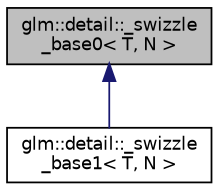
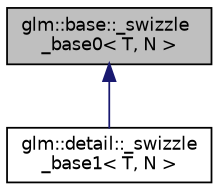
node "glm::detail::_swizzle _base0< T, N >": label "glm::detail::_swizzle _base0< T, N >" -> "glm::base::_swizzle _base0< T, N >"
